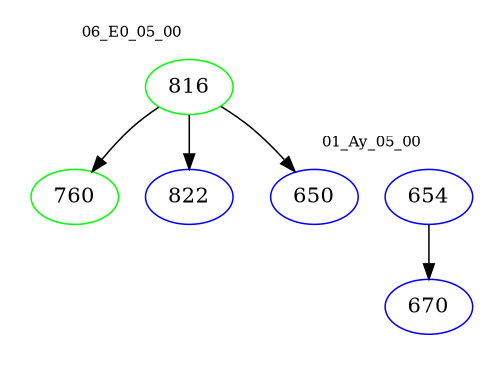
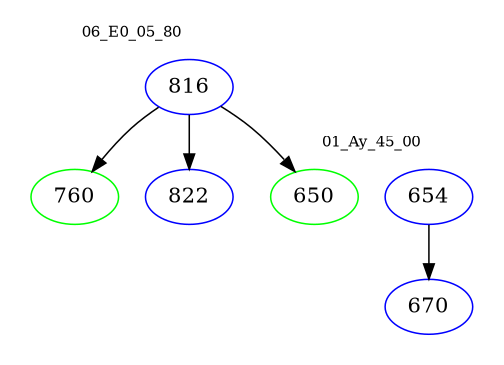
cluster "06_E0_05_00": label "06_E0_05_00" -> "06_E0_05_80"
node "816": color green -> blue
cluster "01_Ay_05_00": label "01_Ay_05_00" -> "01_Ay_45_00"
node "650": color blue -> green
